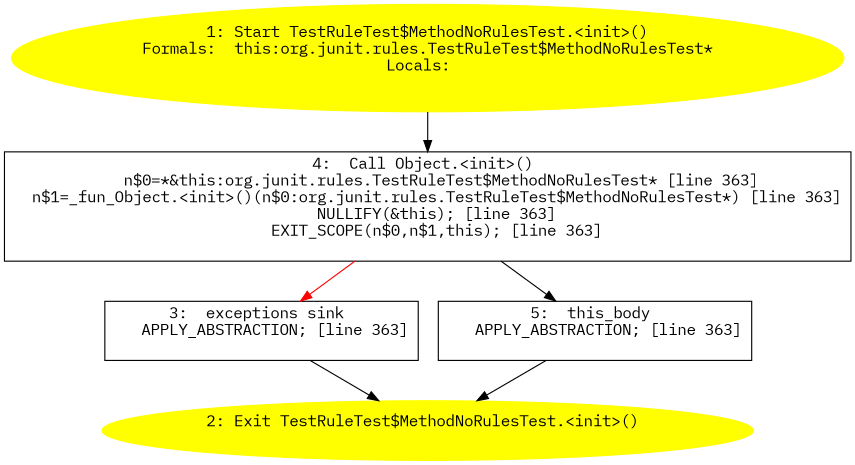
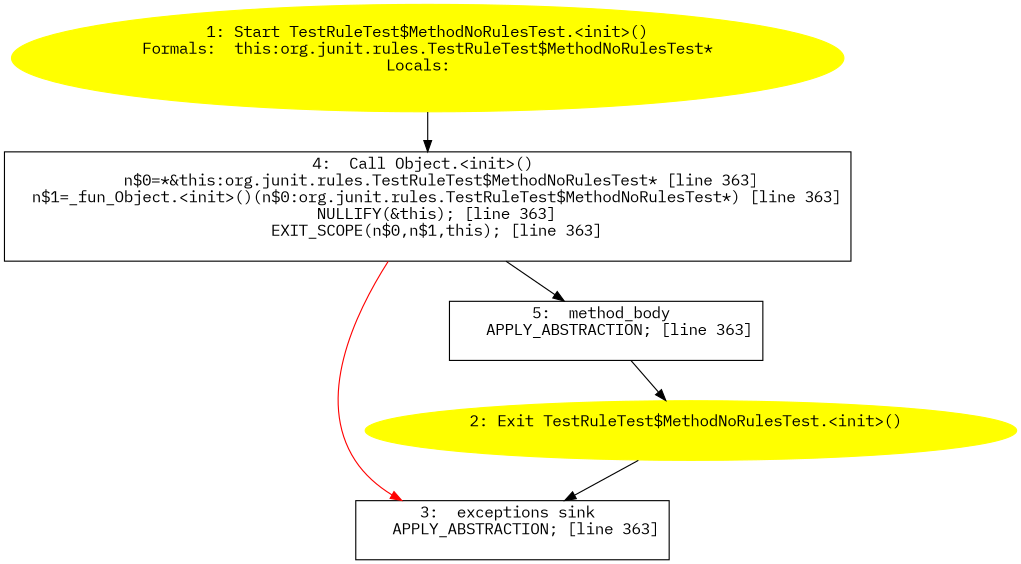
node "5:  this_body APPLY_ABSTRACTION; [line 363]": label "5:  this_body APPLY_ABSTRACTION; [line 363]" -> "5:  method_body APPLY_ABSTRACTION; [line 363]"
edge "3:  exceptions sink APPLY_ABSTRACTION; [line 363]" -> "2: Exit TestRuleTest$MethodNoRulesTest.<init>()": reversed
